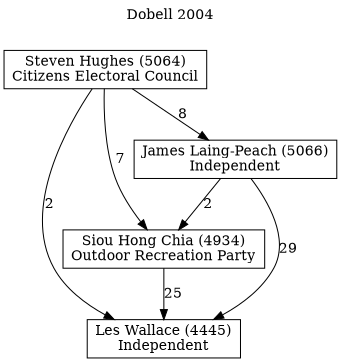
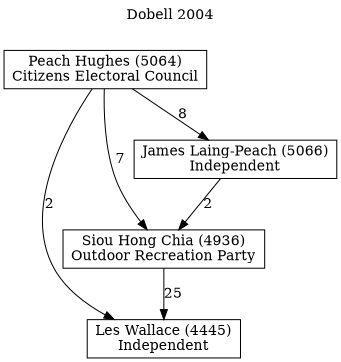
node "Steven Hughes (5064) Citizens Electoral Council": label "Steven Hughes (5064) Citizens Electoral Council" -> "Peach Hughes (5064) Citizens Electoral Council"
node "Siou Hong Chia (4934) Outdoor Recreation Party": label "Siou Hong Chia (4934) Outdoor Recreation Party" -> "Siou Hong Chia (4936) Outdoor Recreation Party"
edge "James Laing-Peach (5066) Independent" -> "Les Wallace (4445) Independent": removed, label "29"
